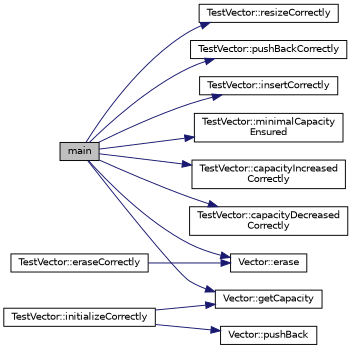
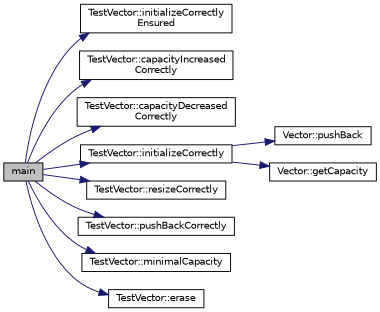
node "TestVector::insertCorrectly": label "TestVector::insertCorrectly" -> "TestVector::minimalCapacity"
node "TestVector::minimalCapacity Ensured": label "TestVector::minimalCapacity Ensured" -> "TestVector::initializeCorrectly Ensured"
edge "main" -> "Vector::getCapacity": now "main" -> "TestVector::initializeCorrectly"
node "TestVector::eraseCorrectly": removed
node "Vector::erase": label "Vector::erase" -> "TestVector::erase"
